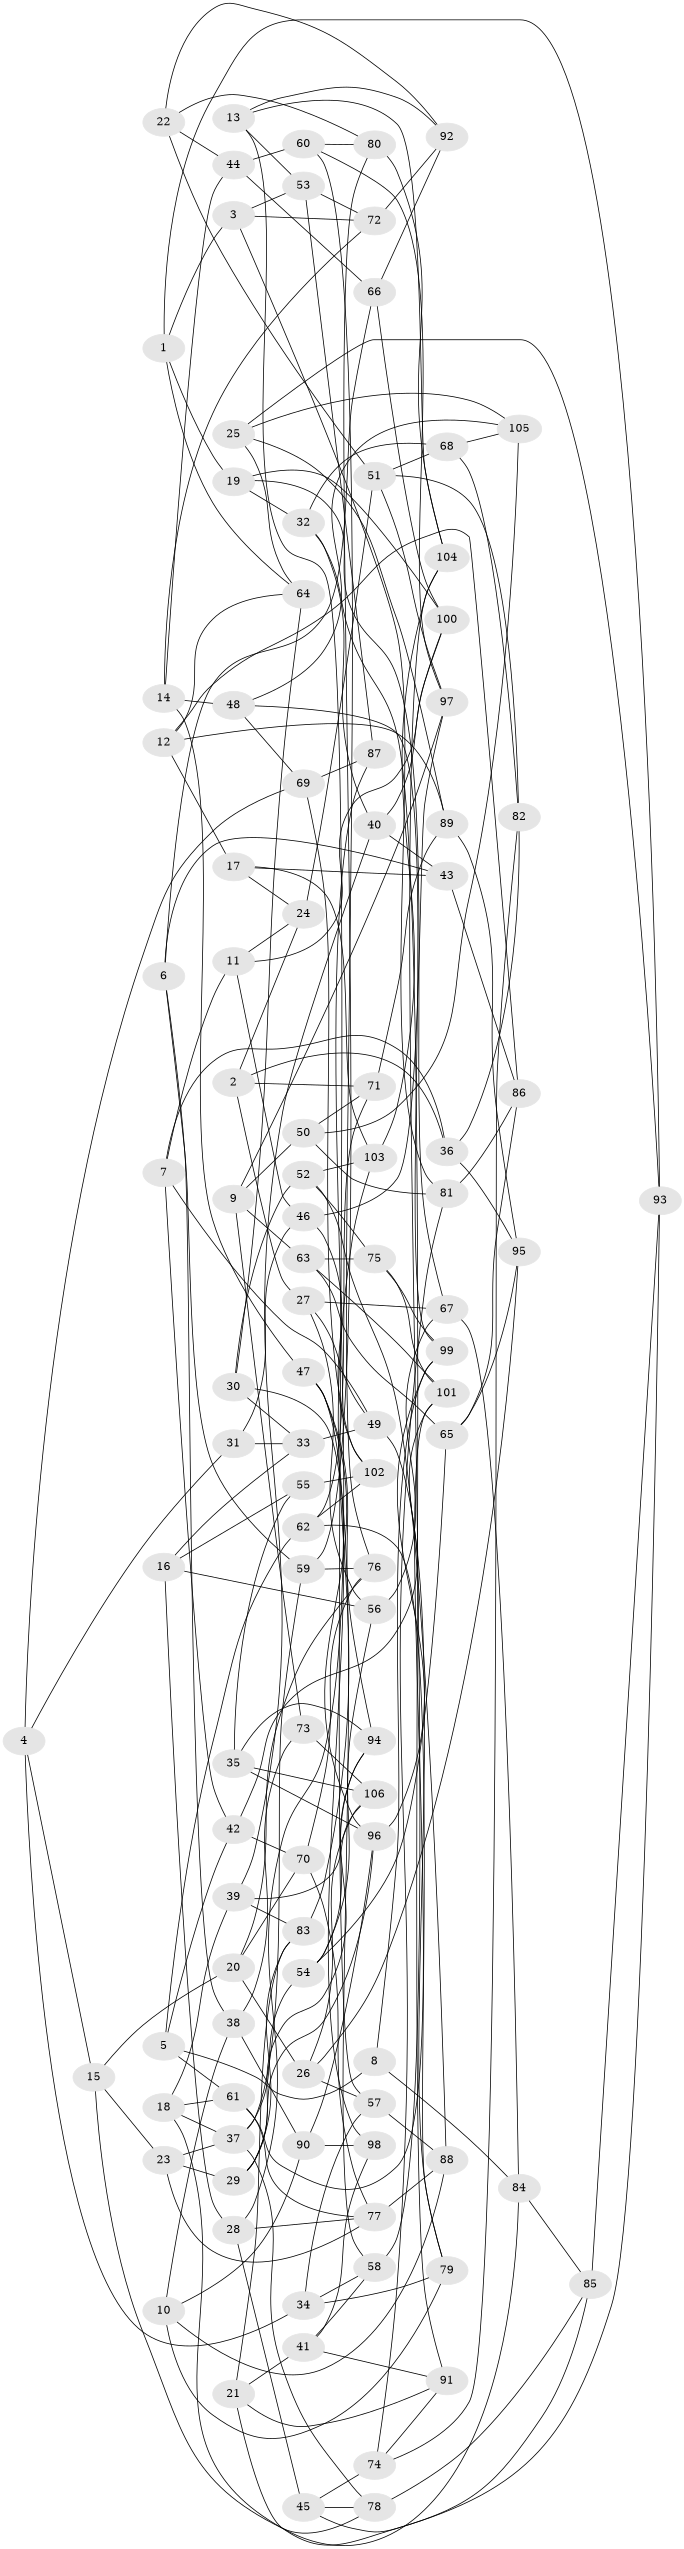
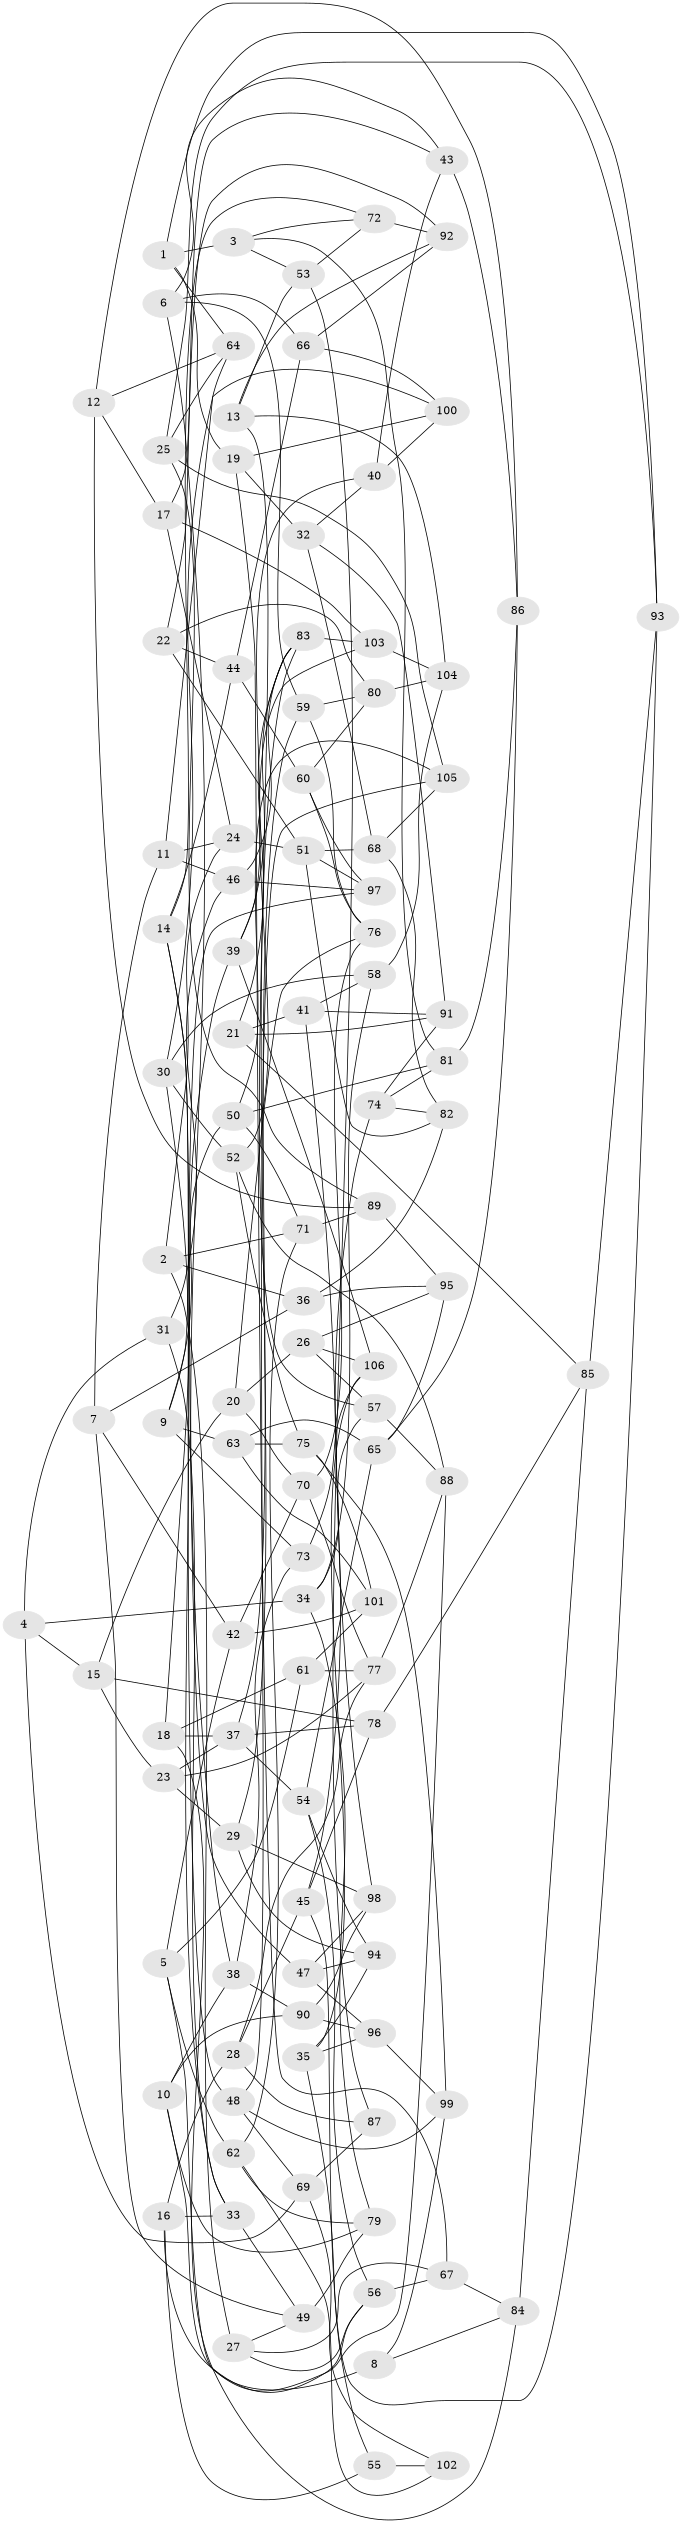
edge "46" -- "102": now "46" -- "83"
edge "96" -- "29": now "98" -- "29"
